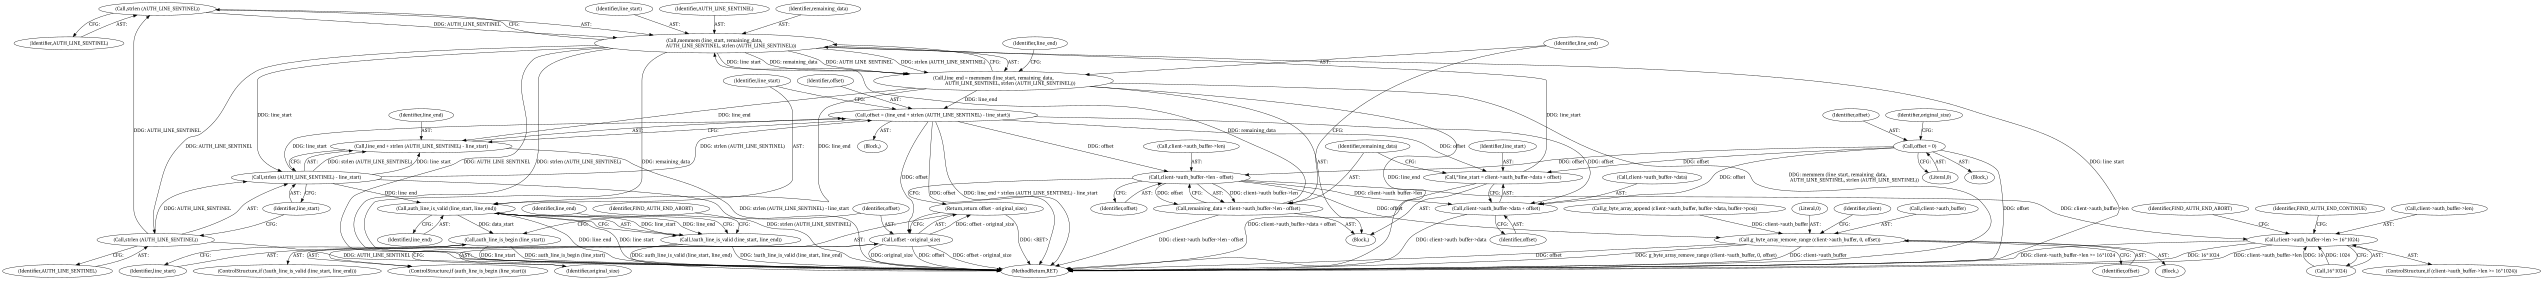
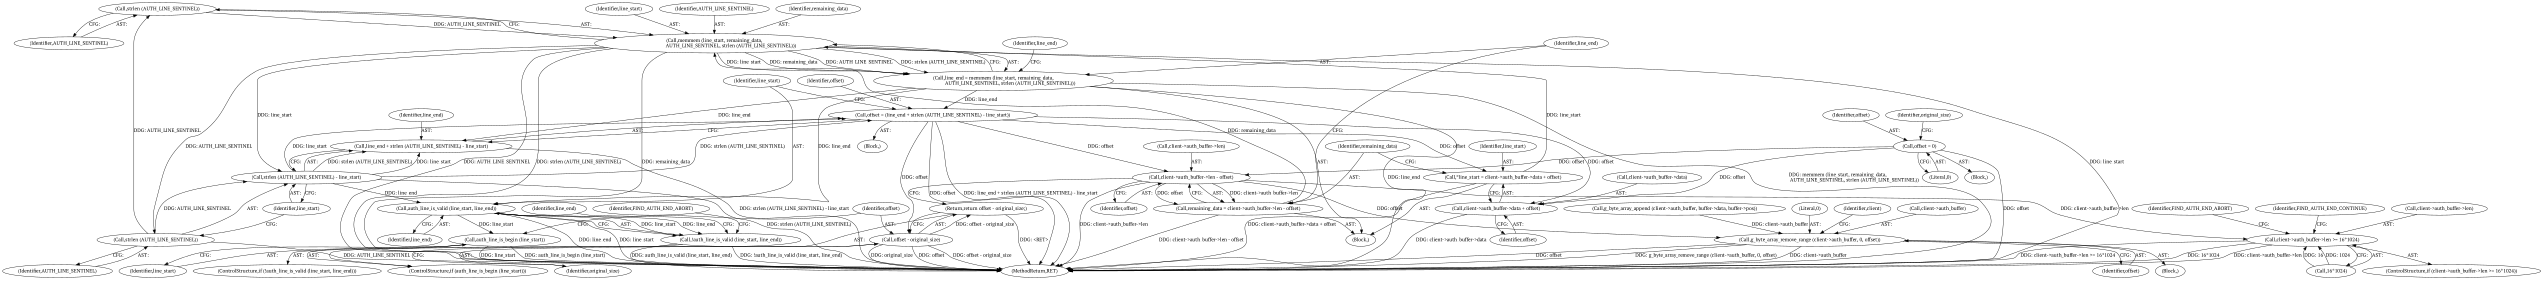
edge "(Call,offset = 0)" -> "(Call,*line_start = client->auth_buffer->data + offset)": removed, label "DDG: offset"
edge "(Call,client->auth_buffer->len - offset)" -> "(Call,client->auth_buffer->data + offset)": now "(Call,client->auth_buffer->len - offset)" -> "(MethodReturn,RET)"
edge "(Call,auth_line_is_valid (line_start, line_end))" -> "(Call,auth_line_is_begin (line_start))": label "DDG: data_start" -> "DDG: line_start"
